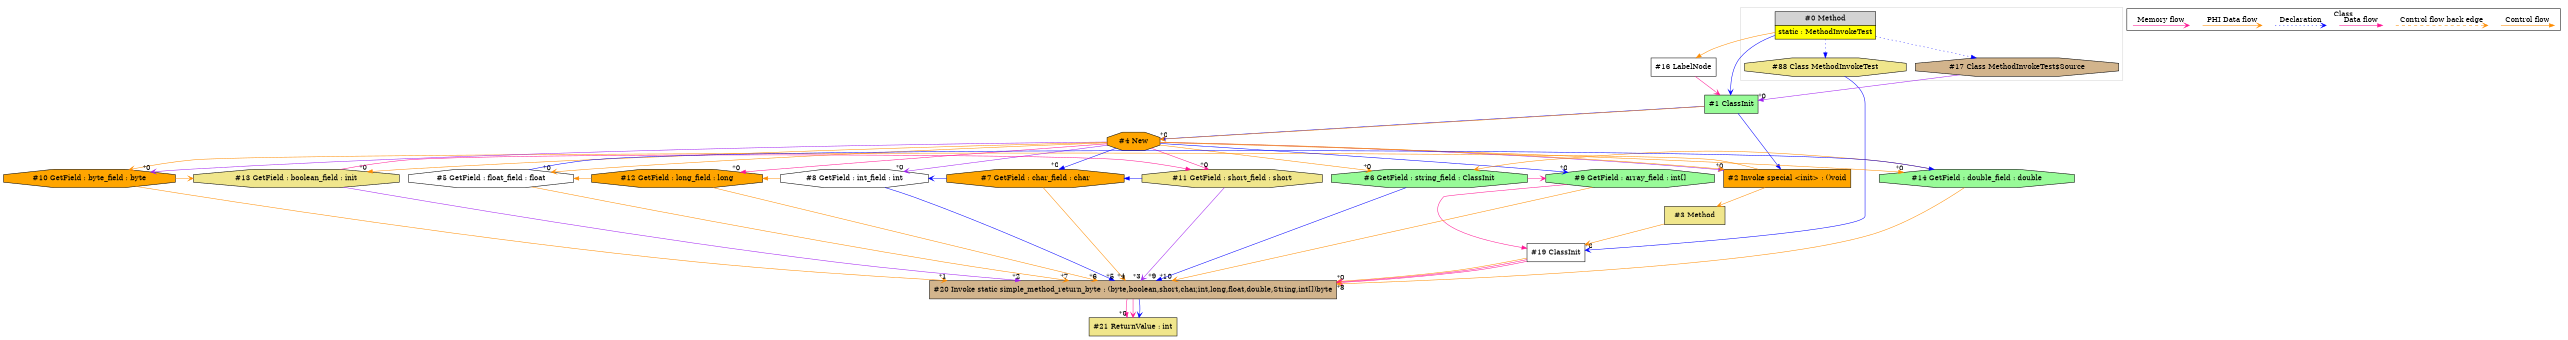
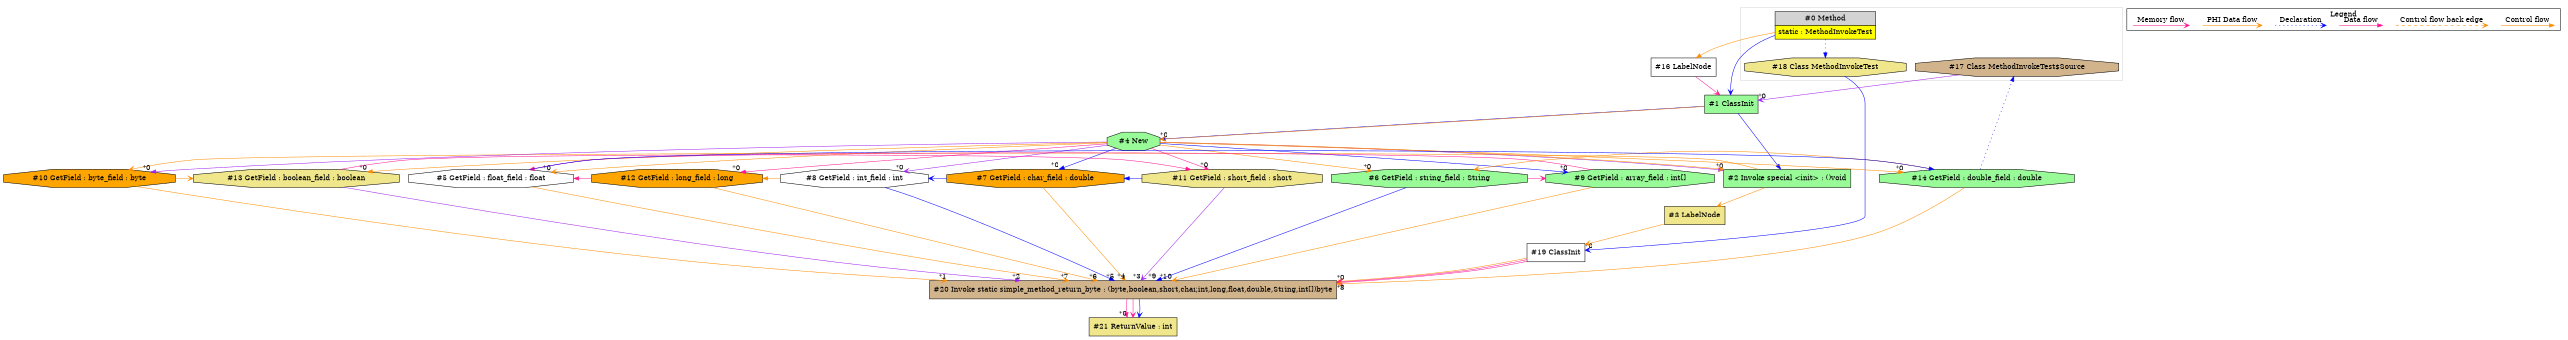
cluster "Class": label "Class" -> "Legend"
edge "#0 Method" -> "#17 Class MethodInvokeTest$Source": now "#14 GetField : double_field : double" -> "#17 Class MethodInvokeTest$Source"
node "#88 Class MethodInvokeTest": label "#88 Class MethodInvokeTest" -> "#18 Class MethodInvokeTest"
edge "#17 Class MethodInvokeTest$Source" -> "#1 ClassInit": arrowhead normal -> vee
node "#4 New": fillcolor orange -> palegreen
edge "#4 New" -> "#10 GetField : byte_field : byte": arrowhead vee -> normal
node "#13 GetField : boolean_field : init": label "#13 GetField : boolean_field : init" -> "#13 GetField : boolean_field : boolean"
edge "#12 GetField : long_field : long" -> "#5 GetField : float_field : float": color darkorange -> deeppink
node "#7 GetField : char_field : char": label "#7 GetField : char_field : char" -> "#7 GetField : char_field : double"
node "#6 GetField : string_field : ClassInit": label "#6 GetField : string_field : ClassInit" -> "#6 GetField : string_field : String"
node "#2 Invoke special <init> : ()void": fillcolor orange -> palegreen
edge "#9 GetField : array_field : int[]" -> "#19 ClassInit": now "#9 GetField : array_field : int[]" -> "#5 GetField : float_field : float"
node "#3 Method": label "#3 Method" -> "#3 LabelNode"
